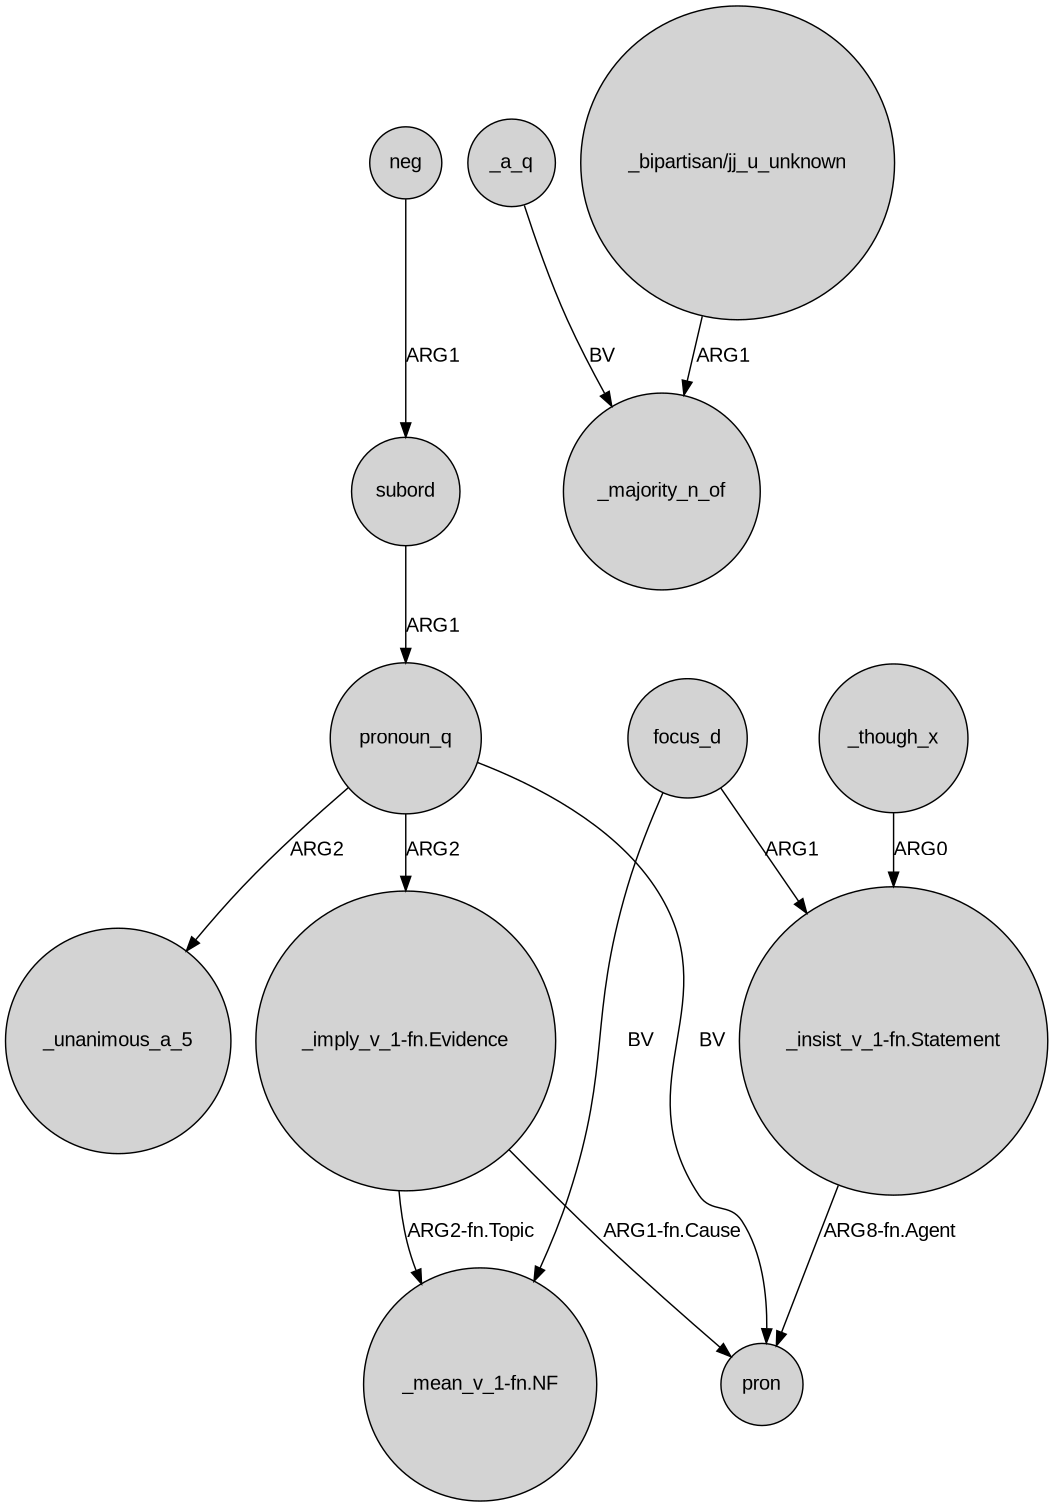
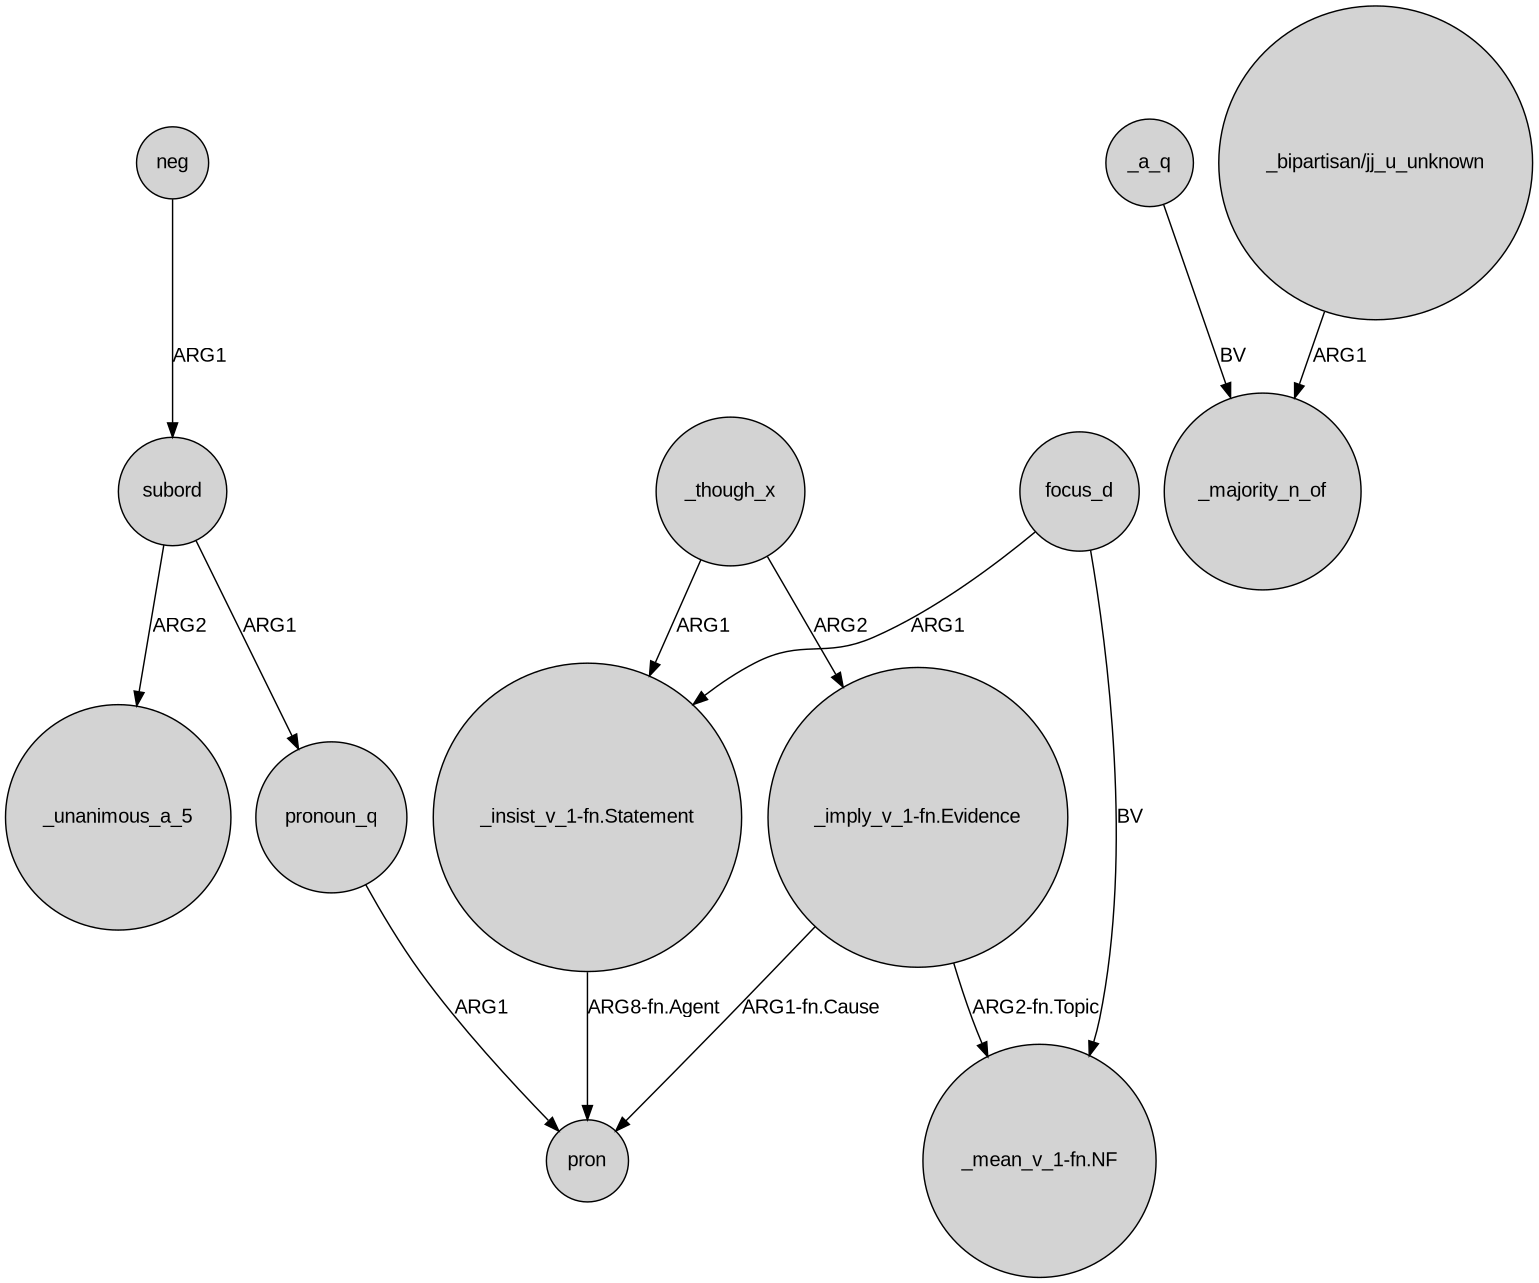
edge "pronoun_q" -> "_imply_v_1-fn.Evidence": now "_though_x" -> "_imply_v_1-fn.Evidence"
edge "_though_x" -> "_insist_v_1-fn.Statement": label "ARG0" -> "ARG1"
edge "pronoun_q" -> "_unanimous_a_5": now "subord" -> "_unanimous_a_5"
edge "pronoun_q" -> "pron": label "BV" -> "ARG1"
